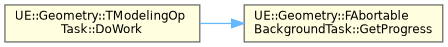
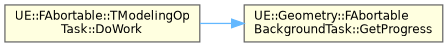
node "UE::Geometry::TModelingOp Task::DoWork": label "UE::Geometry::TModelingOp Task::DoWork" -> "UE::FAbortable::TModelingOp Task::DoWork"
